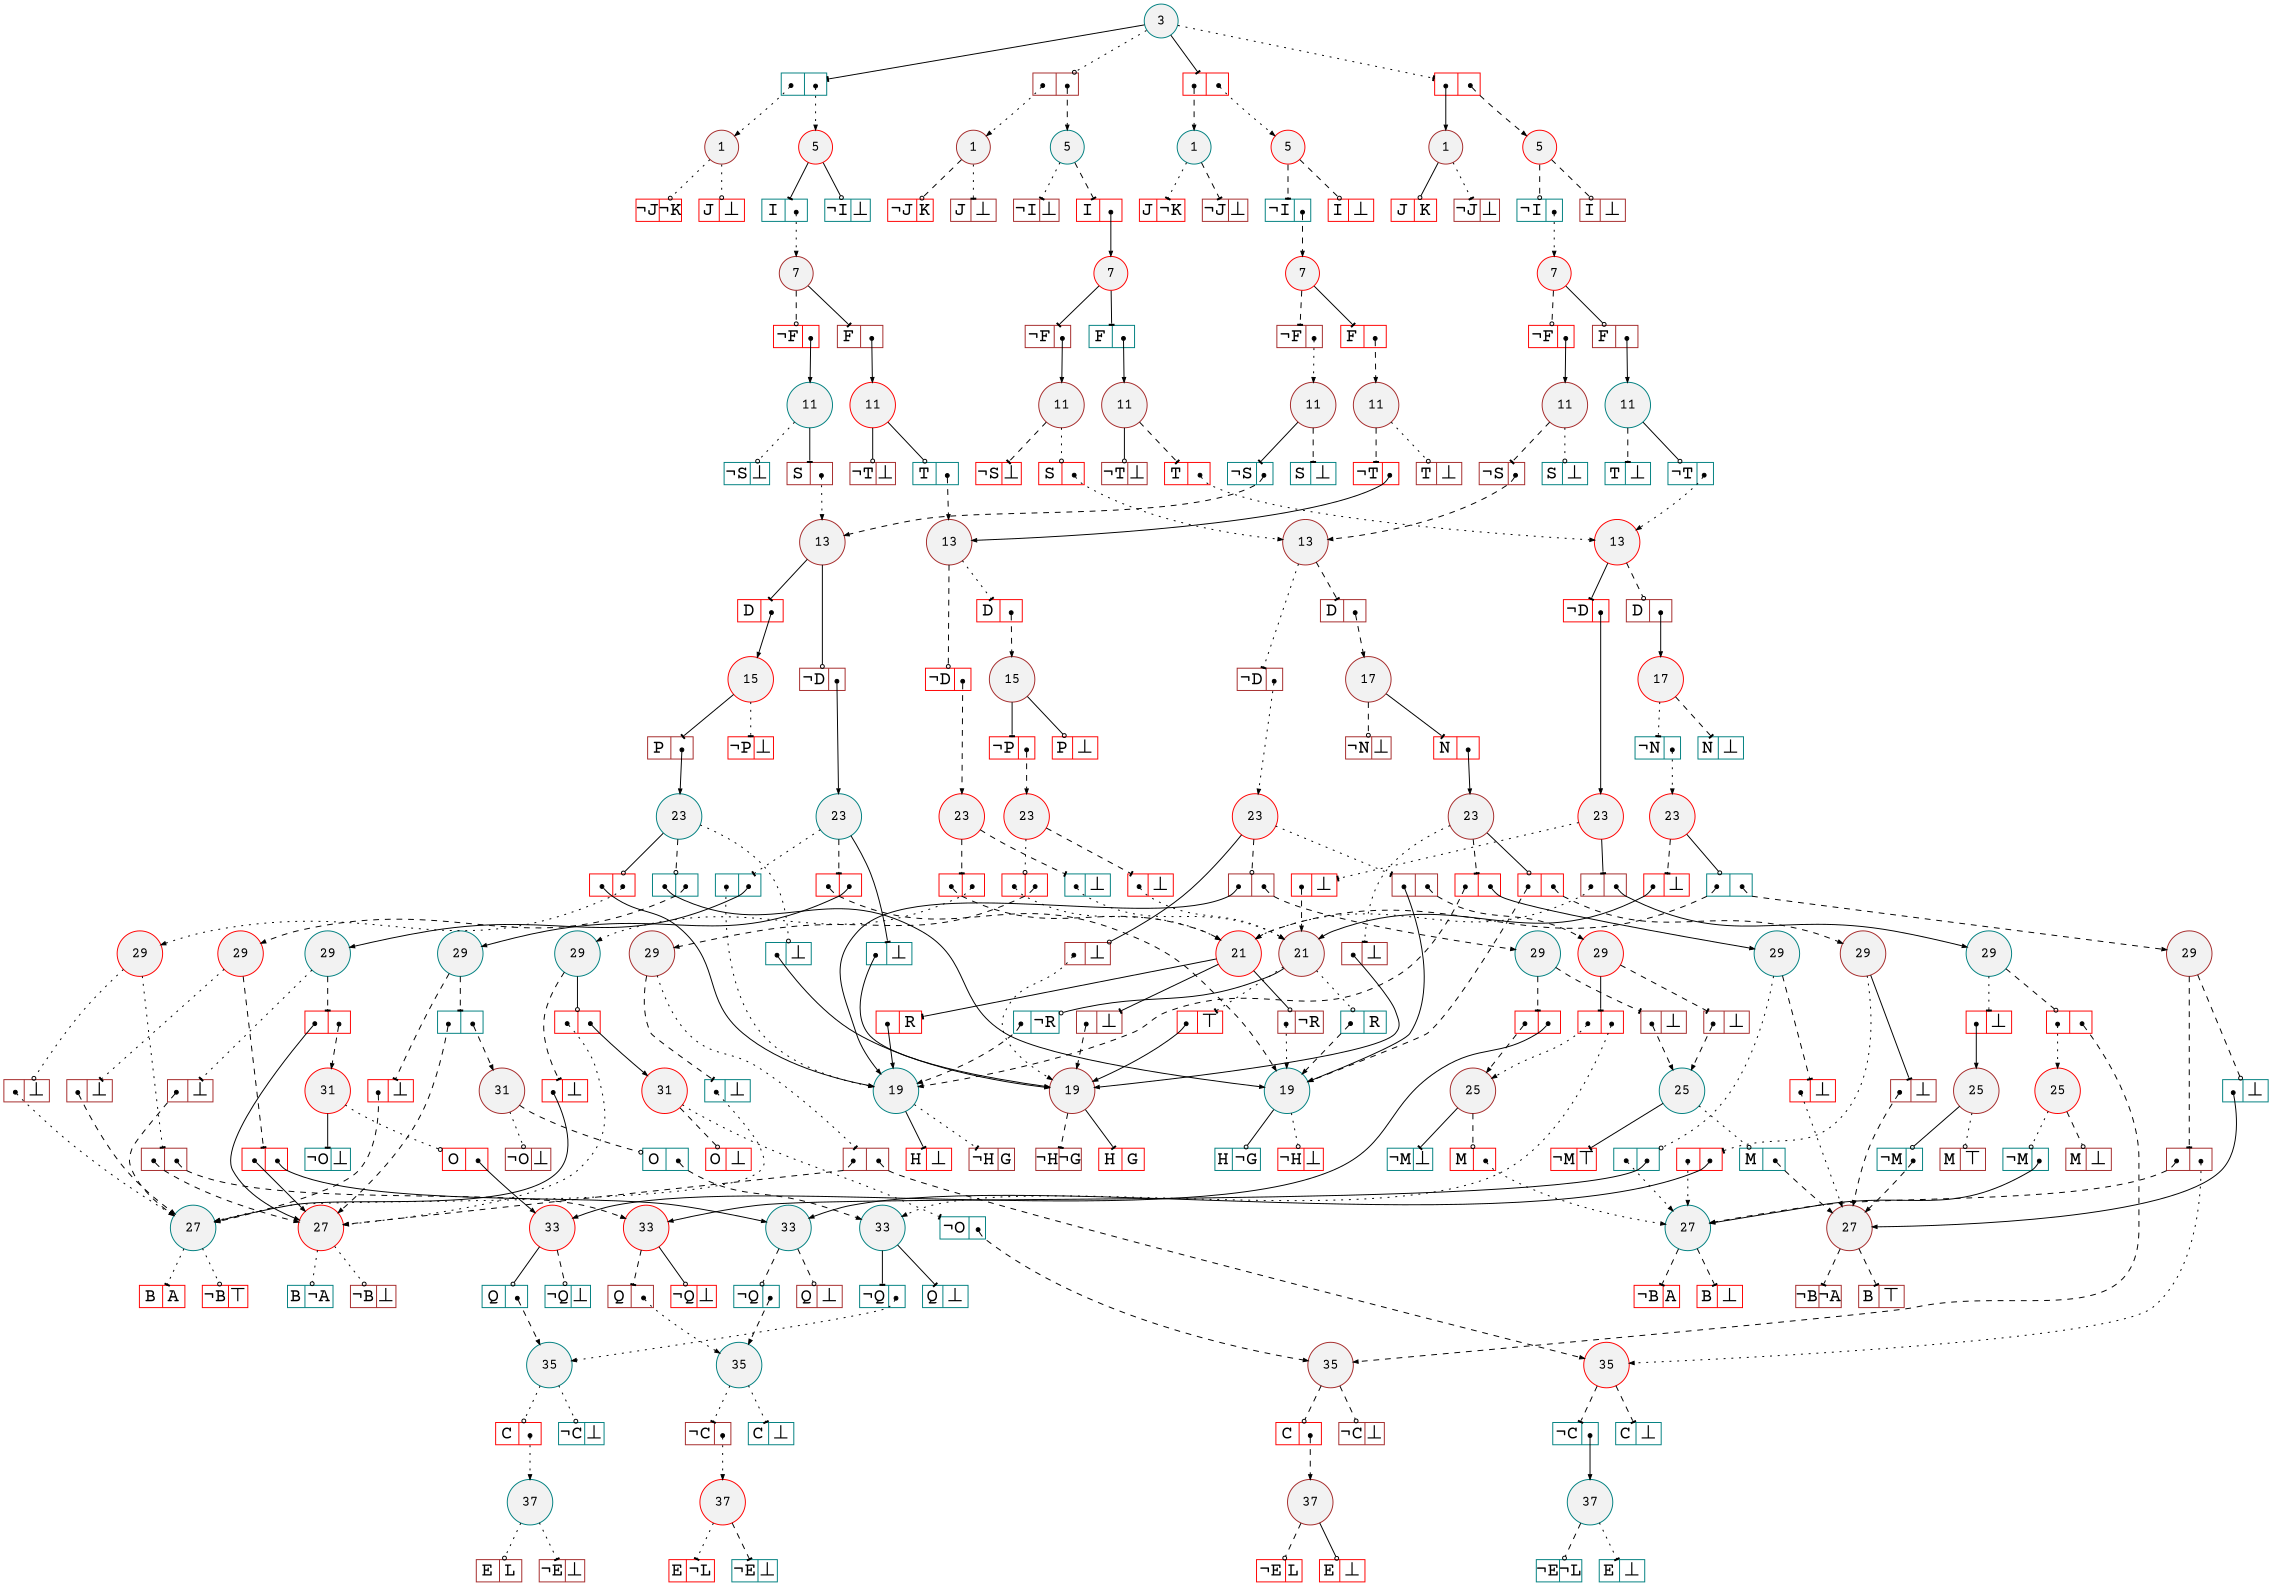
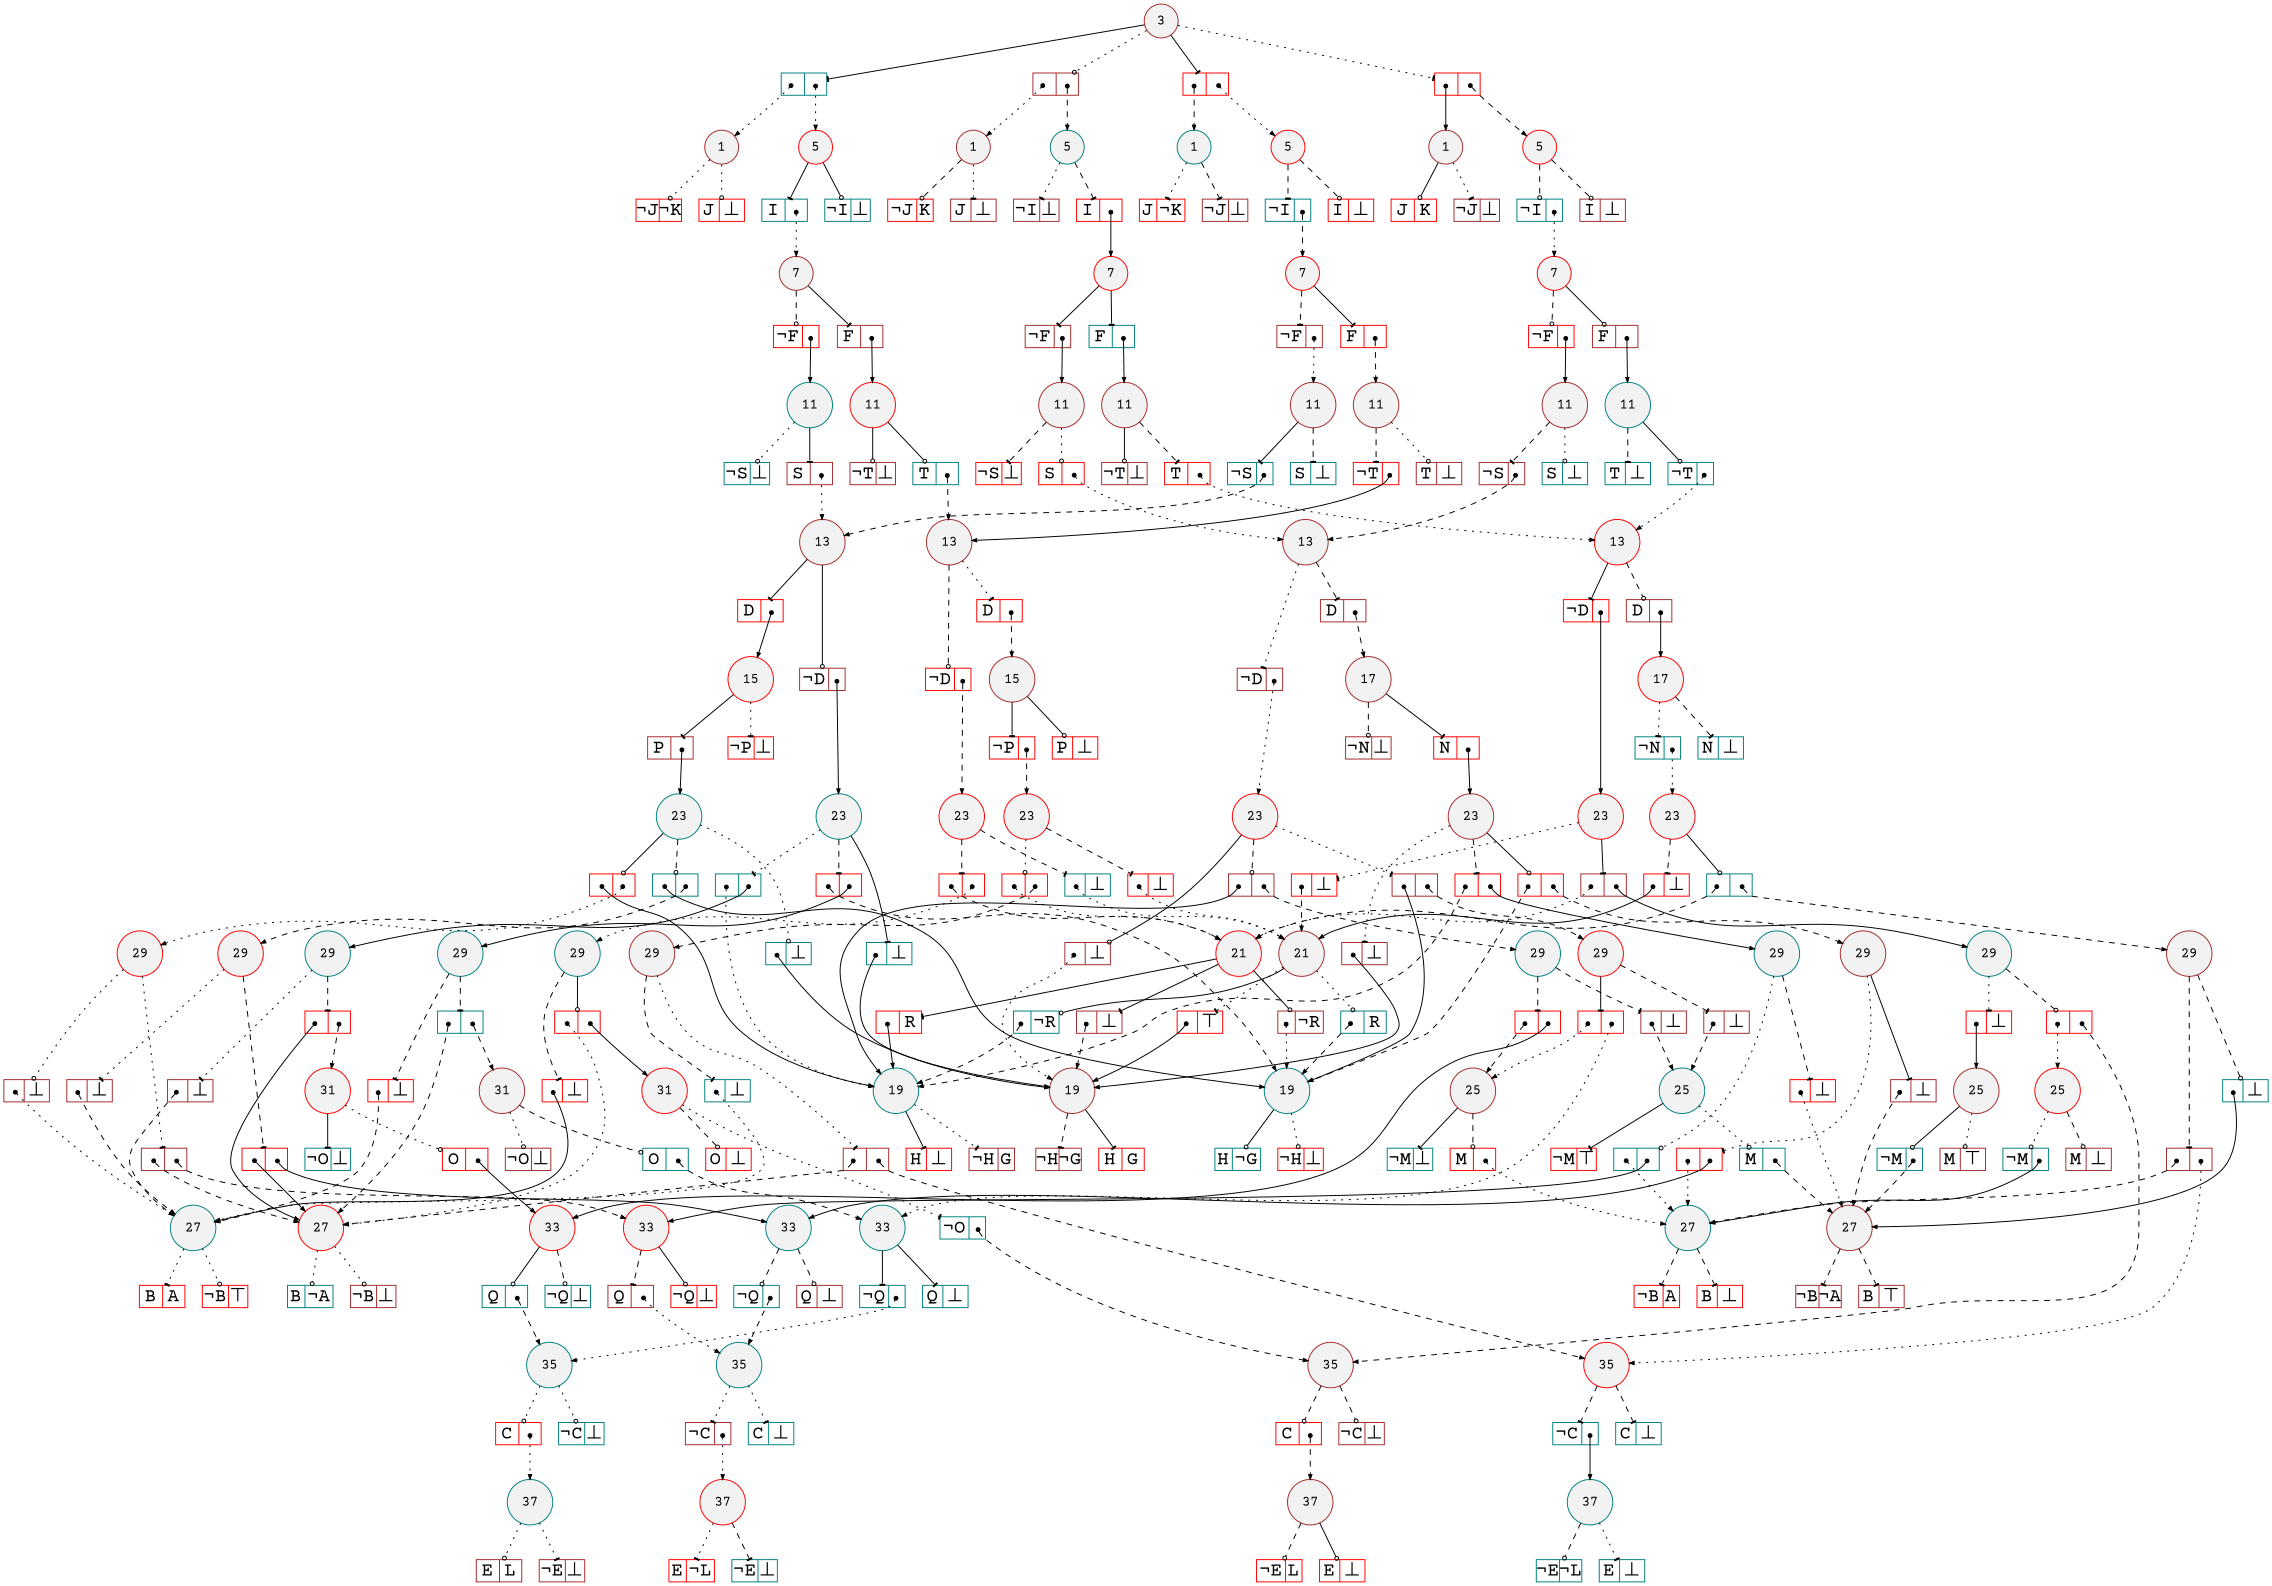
node "3": color teal -> brown
